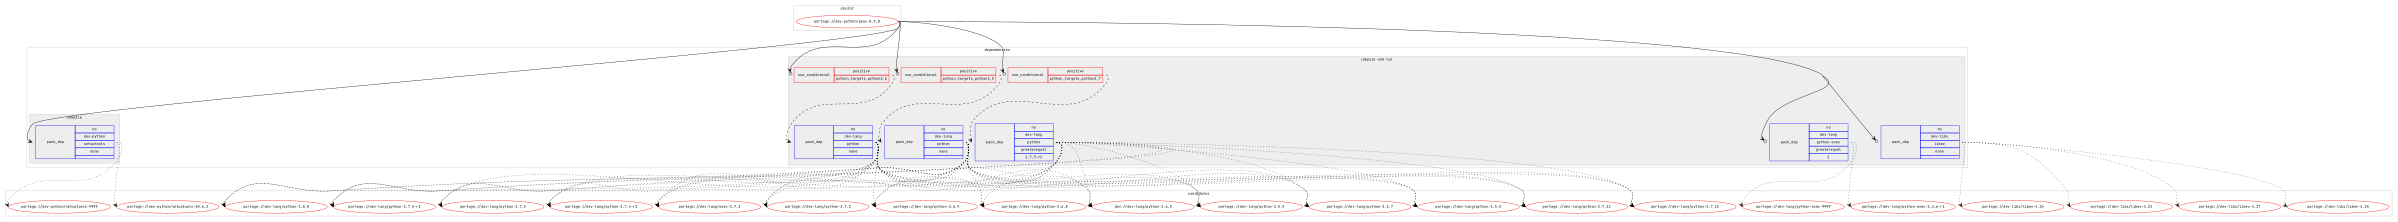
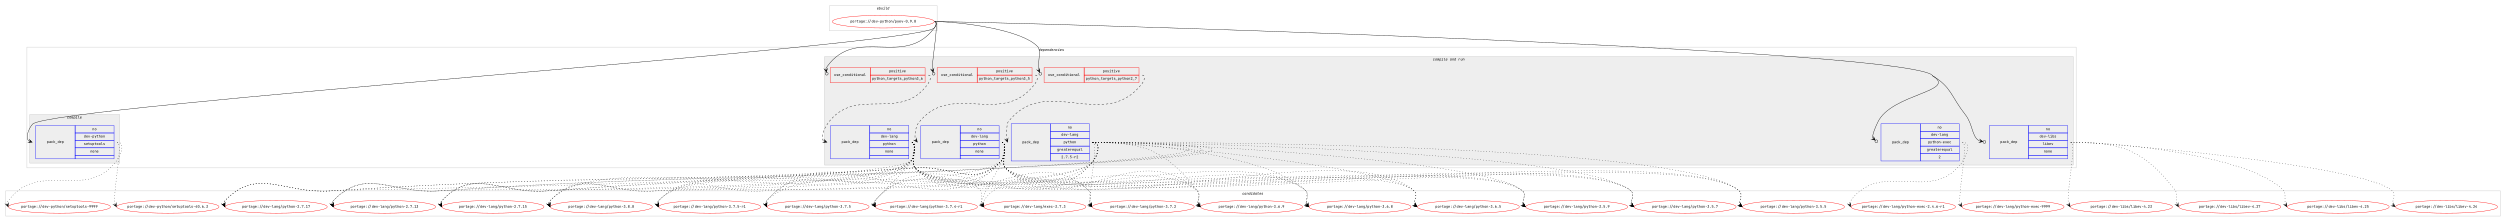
node "portage://dev-lang/python-2.7.17": added
node "dev://dev-lang/python-3.6.5": label "dev://dev-lang/python-3.6.5" -> "portage://dev-lang/python-3.6.5"
